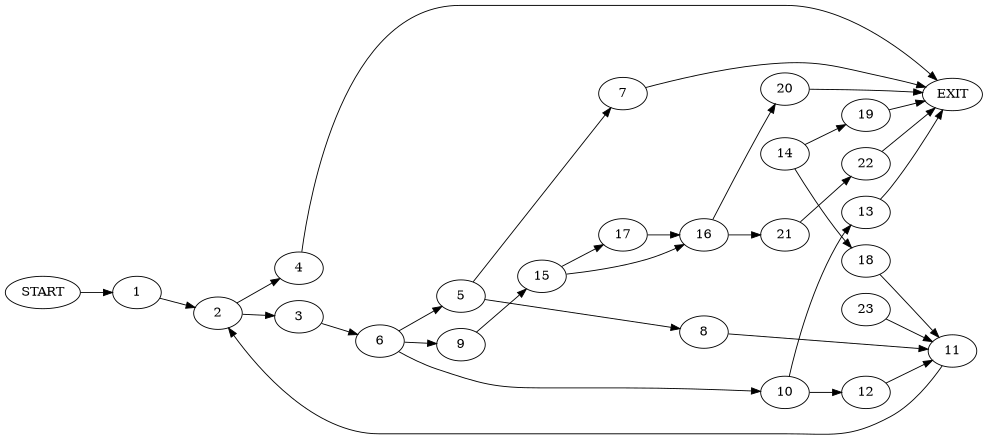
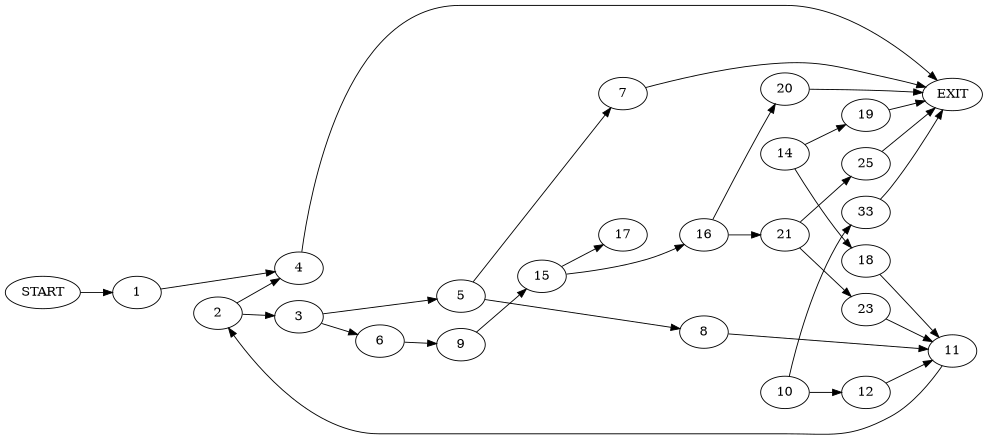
node "22": label "22" -> "25"
node "13": label "13" -> "33"
edge "17" -> "16": removed
edge "21" -> "23": added
edge "1" -> "2": now "1" -> "4"
edge "6" -> "5": now "3" -> "5"
edge "6" -> "10": removed
